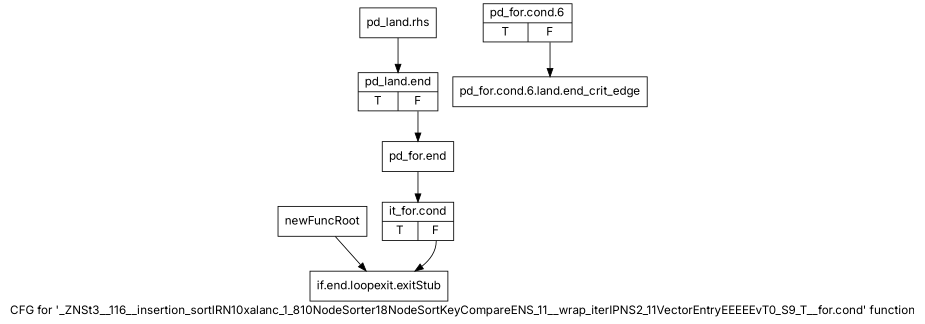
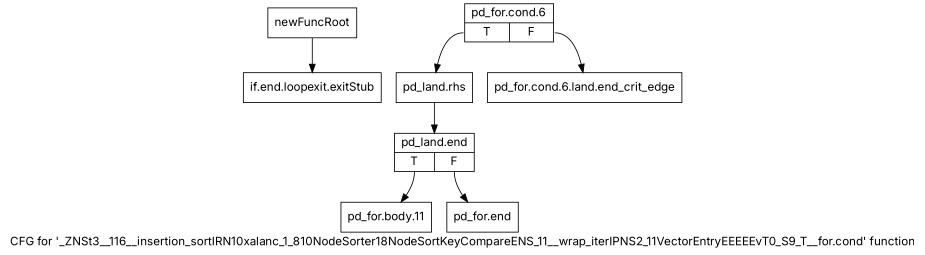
edge "pd_for.cond.6" -> "pd_land.rhs": added
node "pd_for.body.11": added
node "it_for.cond": removed
